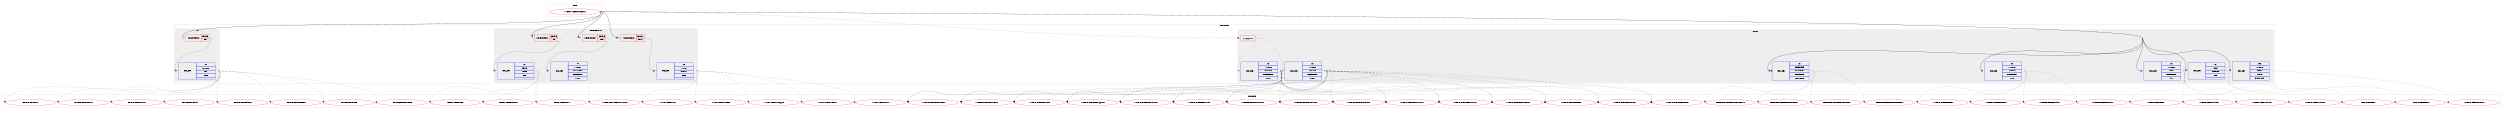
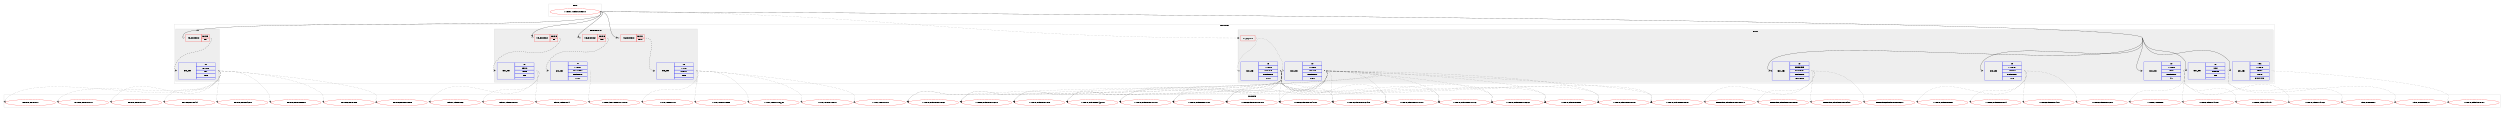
node "sys-devel/libtool-9999": label "sys-devel/libtool-9999" -> "sys-devel/lang-9999"
